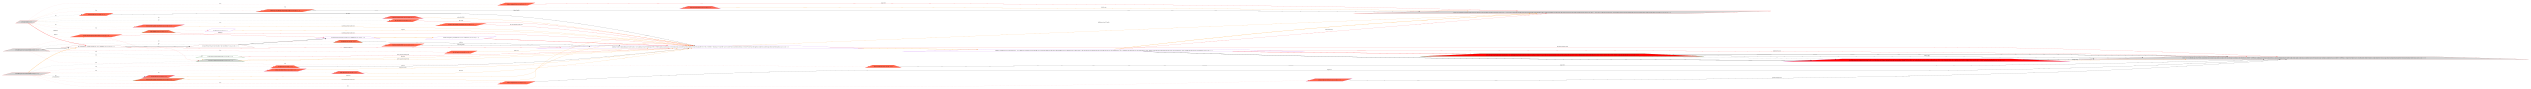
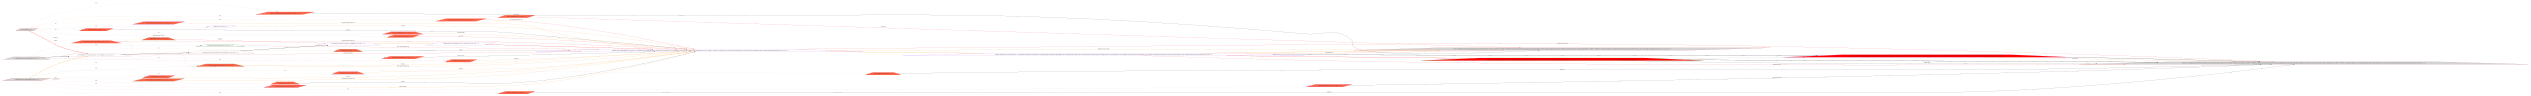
node "DataSchema dataSchema@@@2@@@['0', '0', '1']": removed
edge "getSupervisor['0', '0', '1']" -> "int taskCount@@@2@@@['0', '0', '1']": label "true" -> "kafkaSupervisorIOConfig"
node "Period earlyMessageRejectionPeriod@@@2@@@['0', '0', '1']": shape parallelogram -> trapezium
node "Period lateMessageRejectionPeriod@@@2@@@['1', '1', '0']": fillcolor lightgray -> tomato
